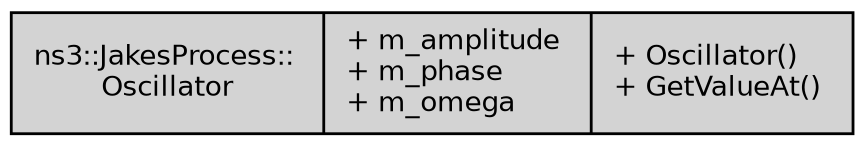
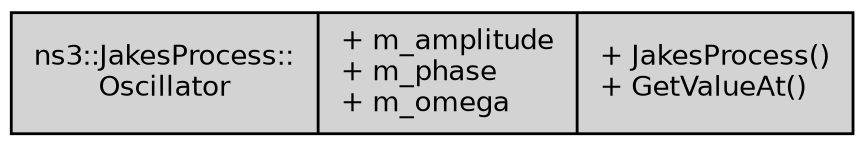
node "ns3::JakesProcess::": text "+ Oscillator()" -> "+ JakesProcess()"
